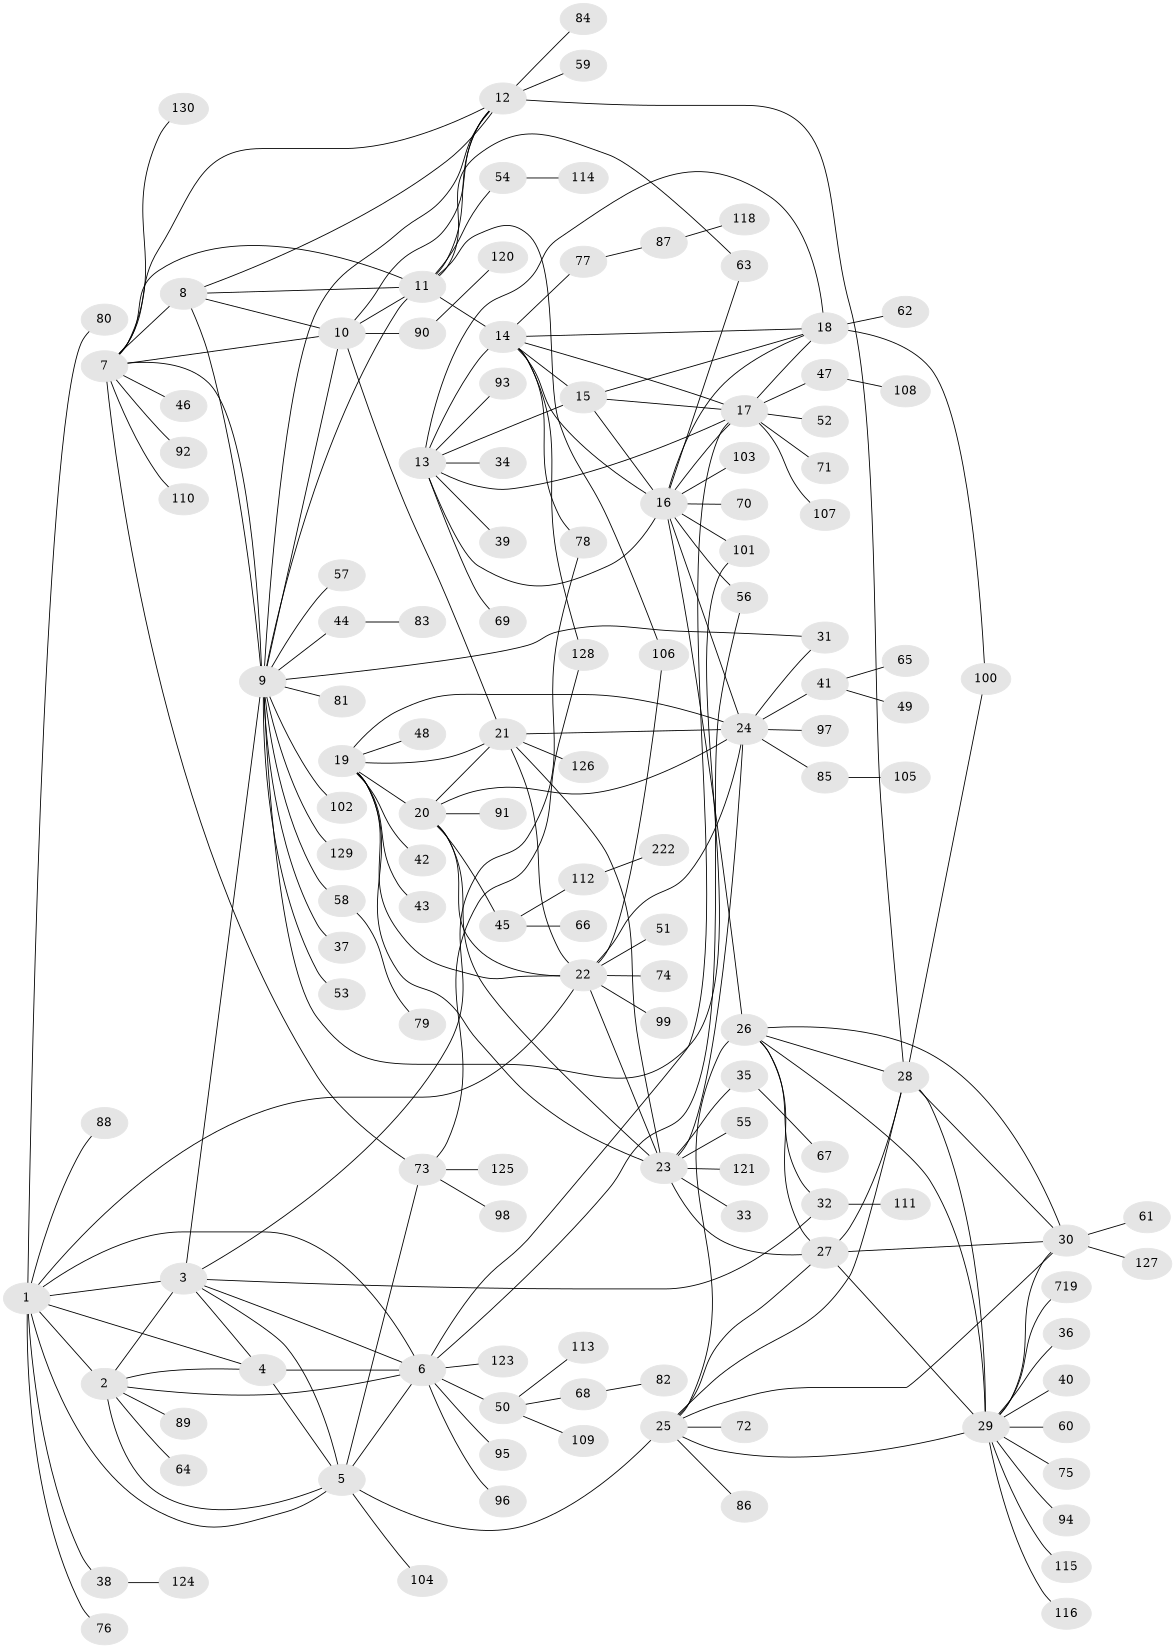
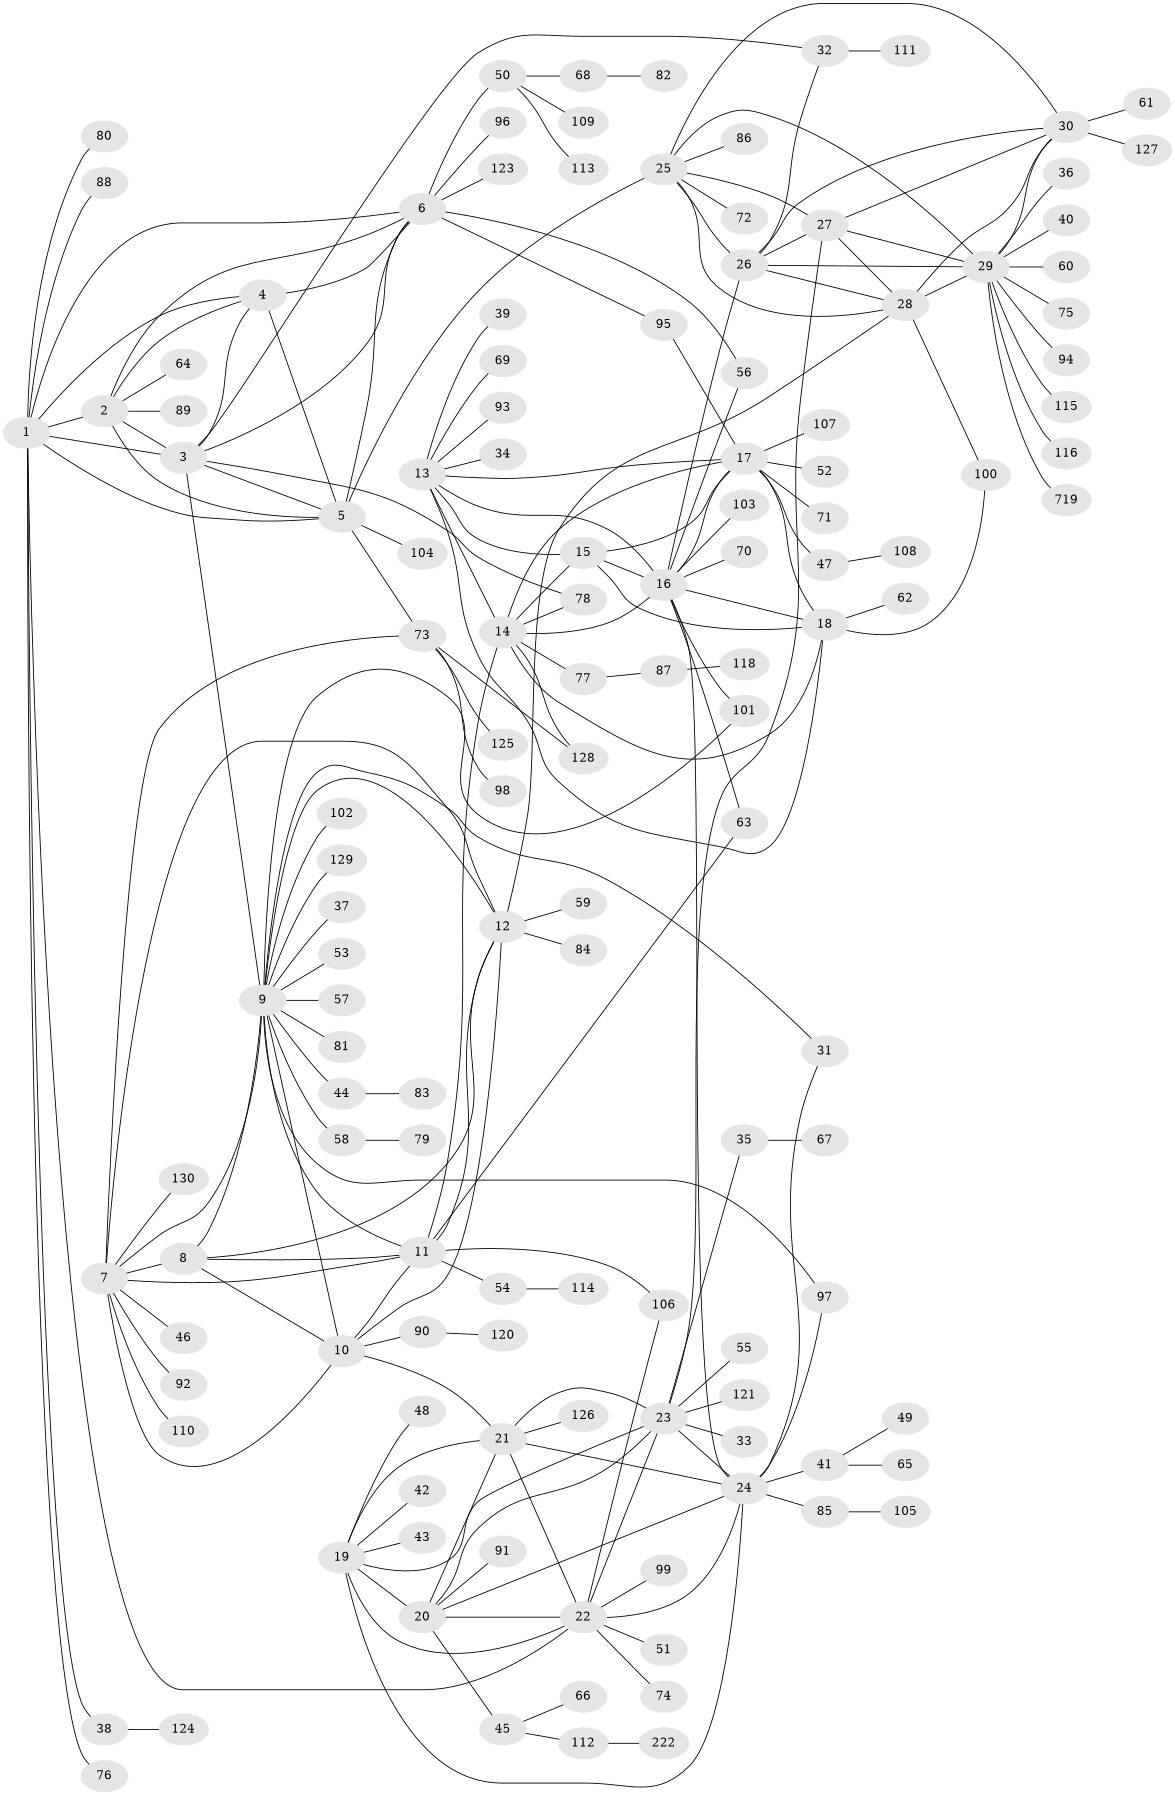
edge "17" -- "6": now "17" -- "95"
edge "9" -- "97": added
